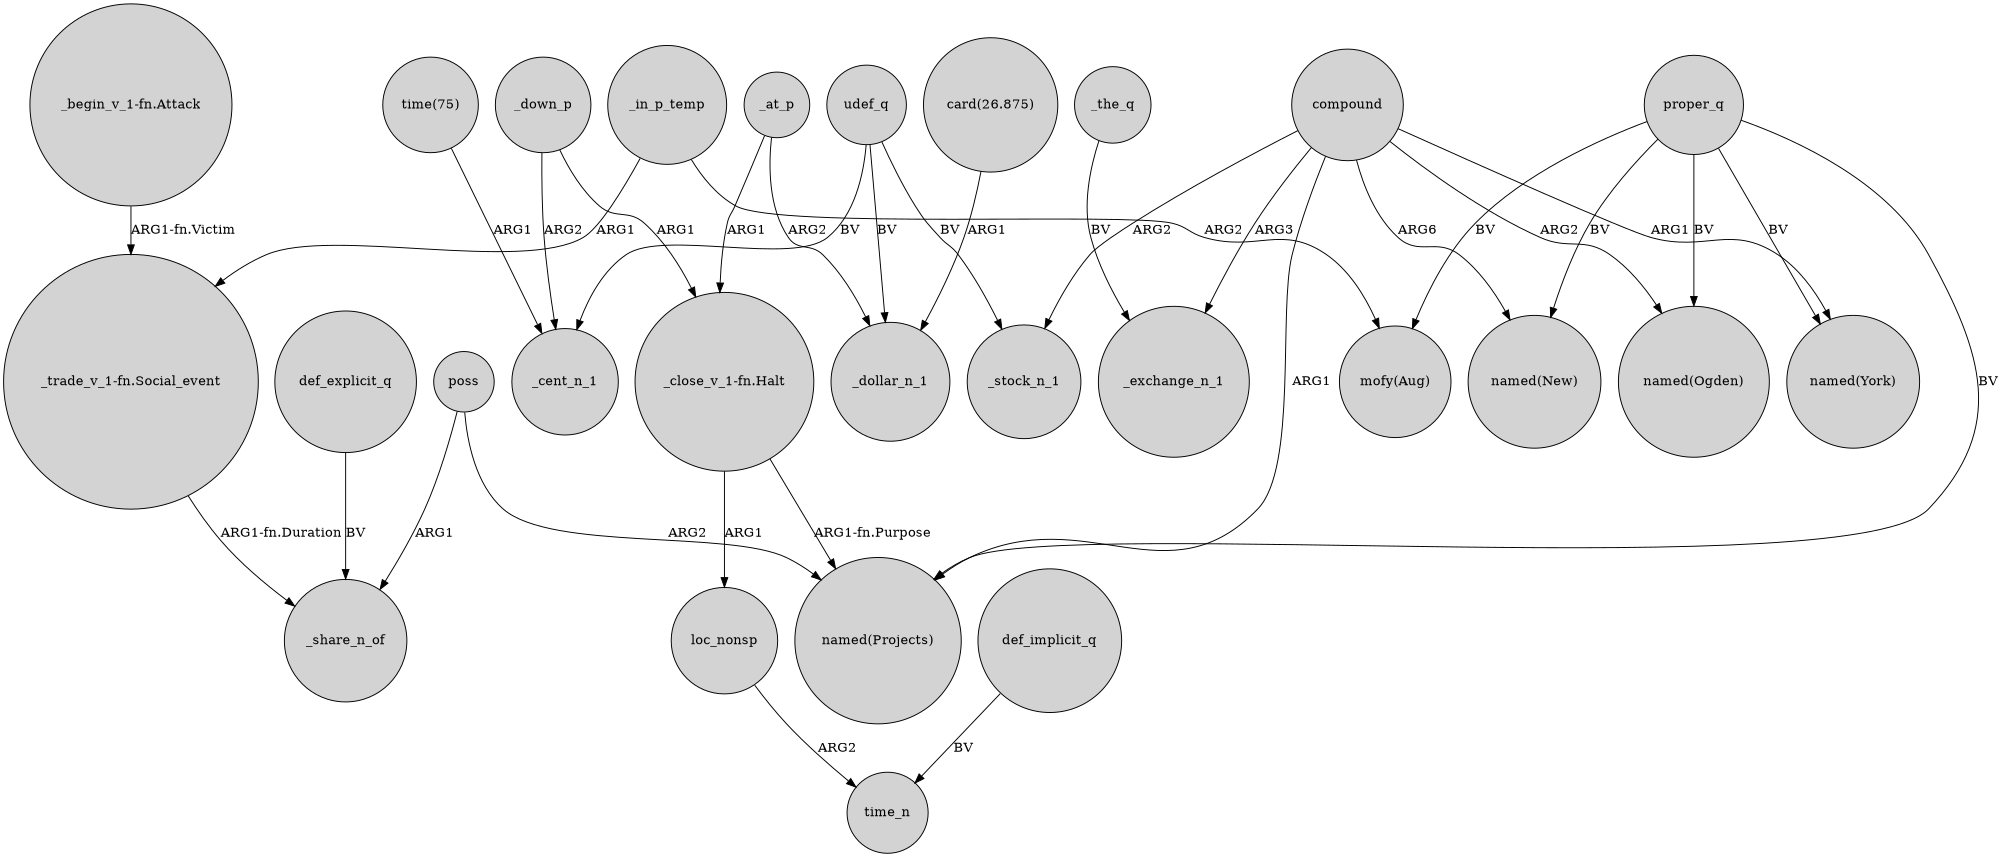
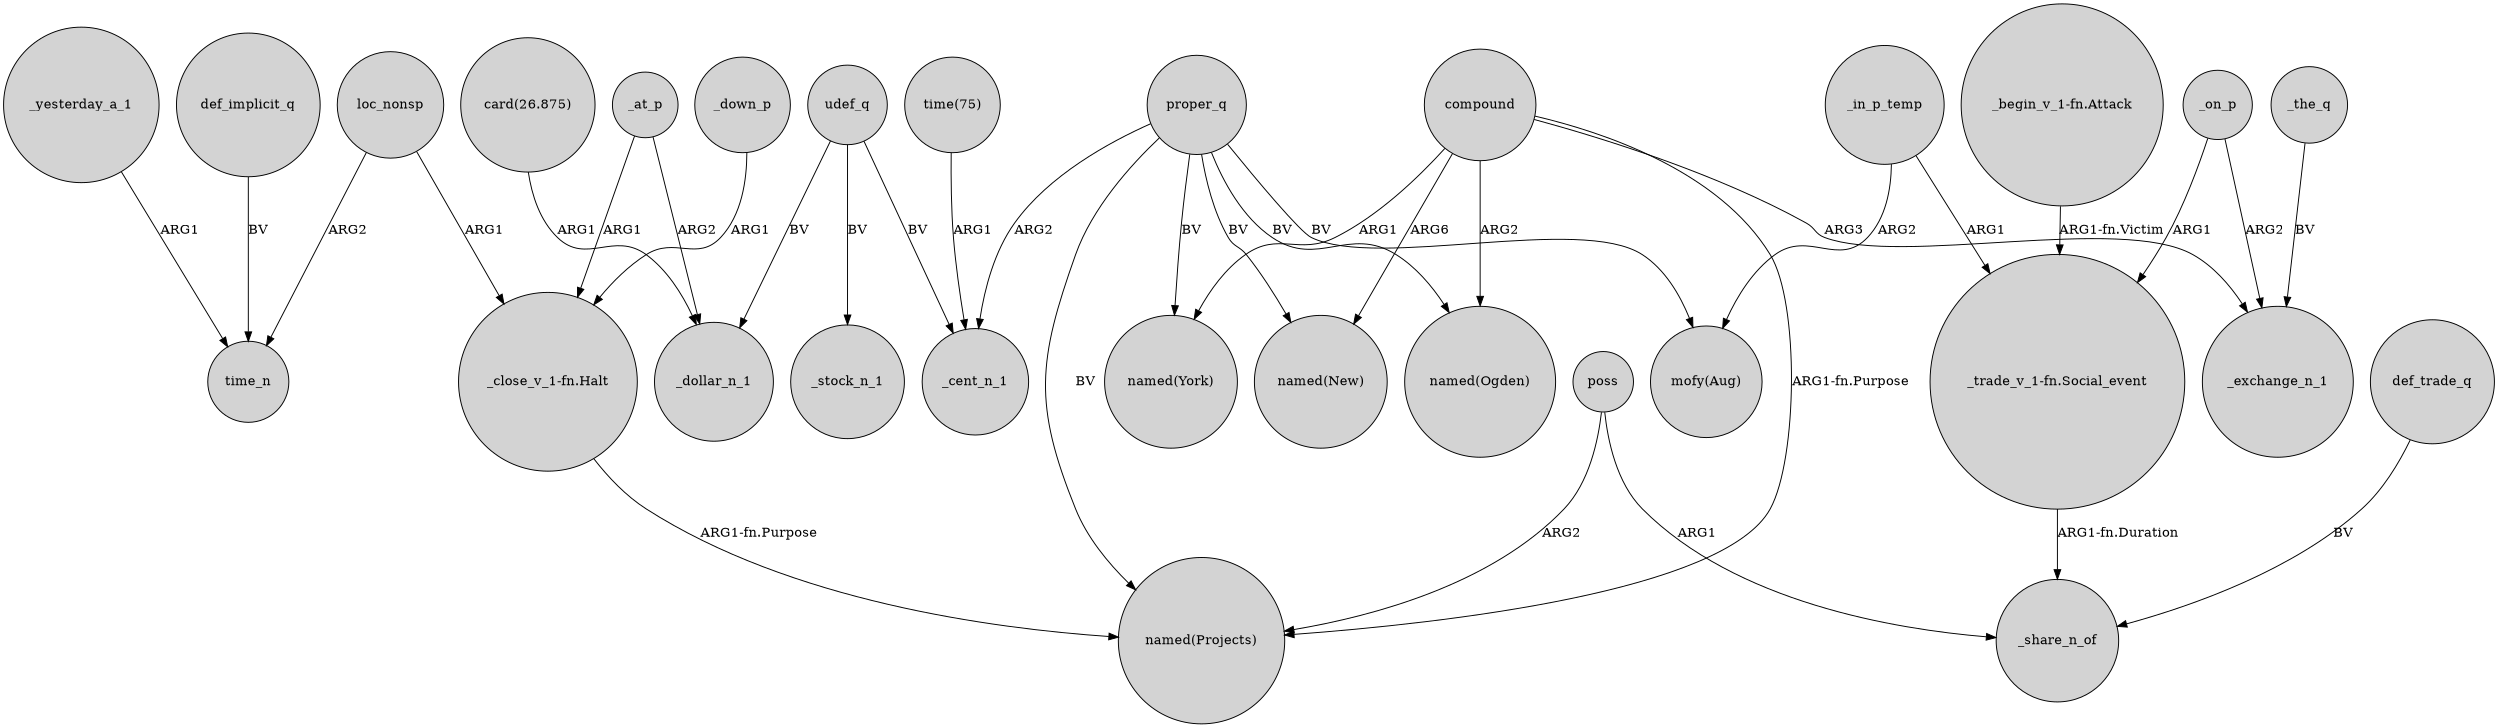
node "_yesterday_a_1": added
node "_on_p": added
edge "compound" -> "_stock_n_1": removed, label "ARG2"
edge "_down_p" -> "_cent_n_1": now "proper_q" -> "_cent_n_1"
node "def_explicit_q": label "def_explicit_q" -> "def_trade_q"
edge "compound" -> "named(Projects)": label "ARG1" -> "ARG1-fn.Purpose"
edge "_close_v_1-fn.Halt" -> "loc_nonsp": reversed
